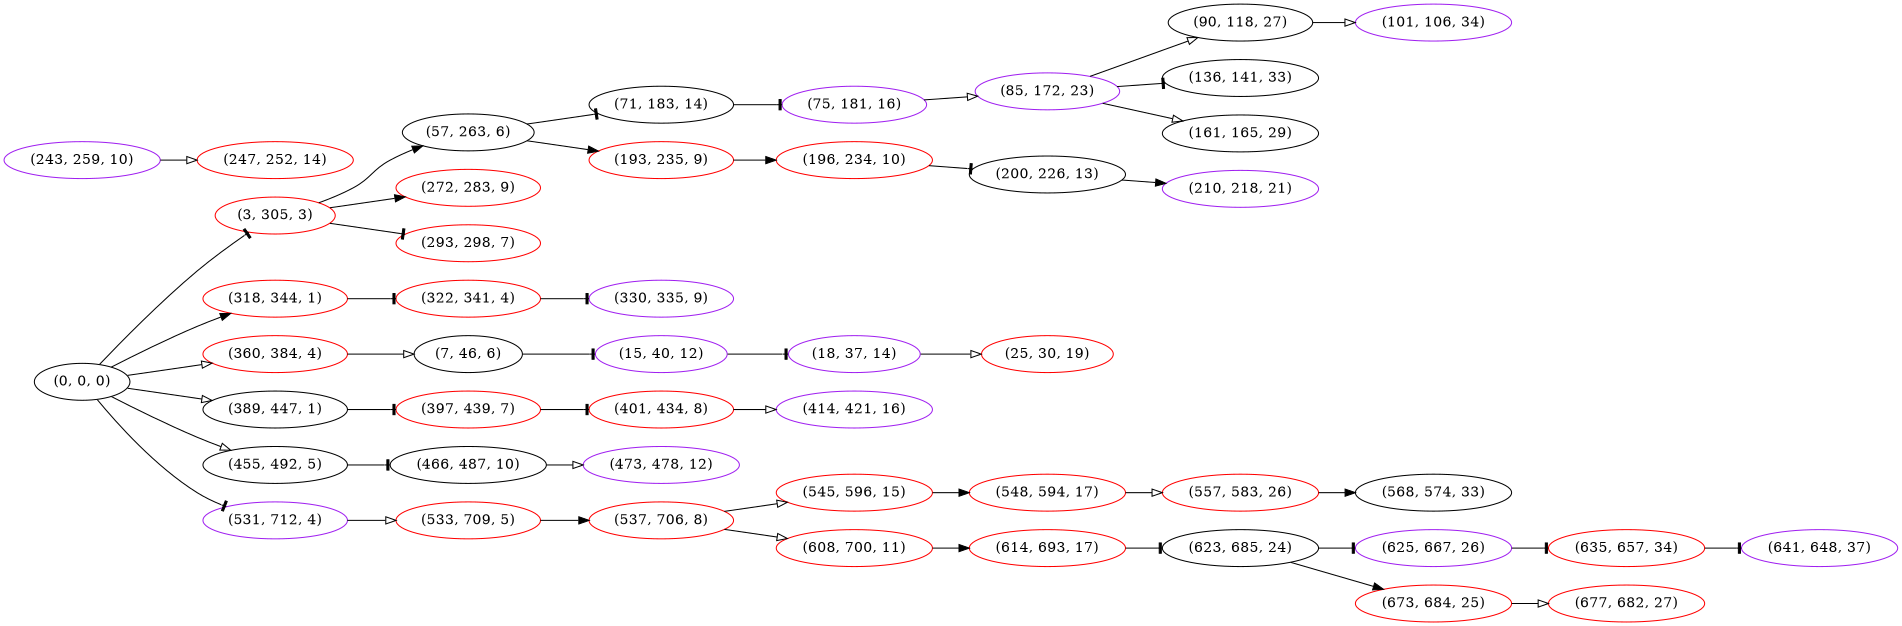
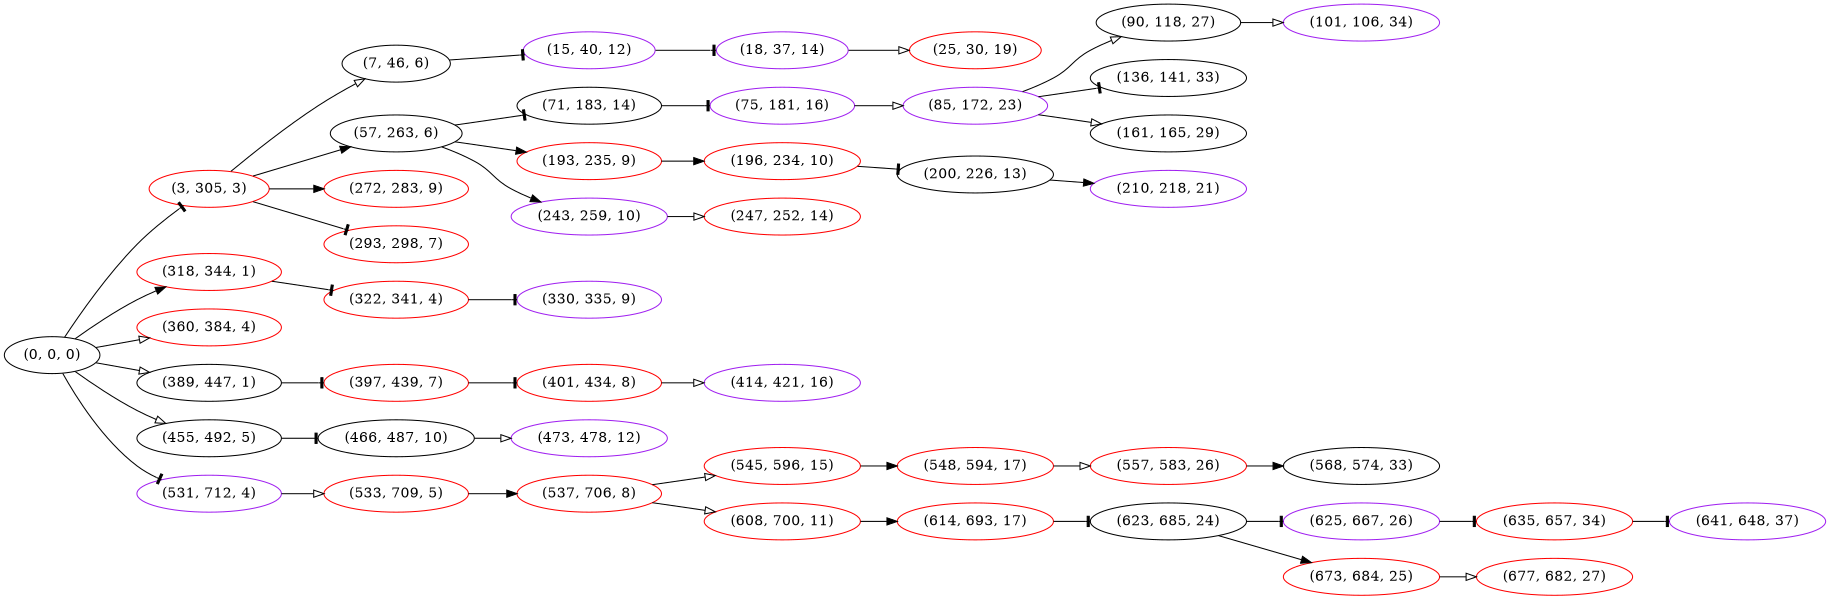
edge "(57, 263, 6)" -> "(243, 259, 10)": added
edge "(360, 384, 4)" -> "(7, 46, 6)": now "(3, 305, 3)" -> "(7, 46, 6)"
